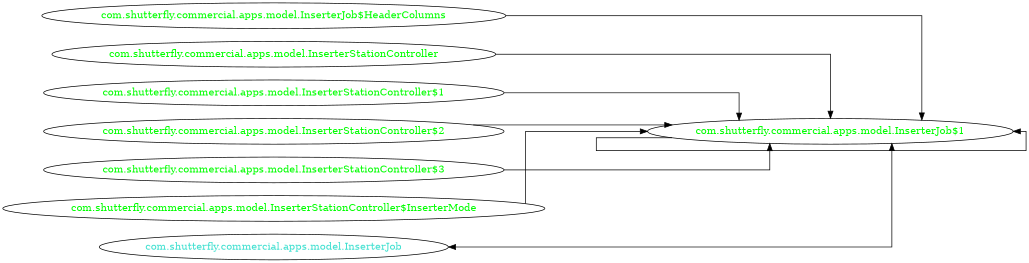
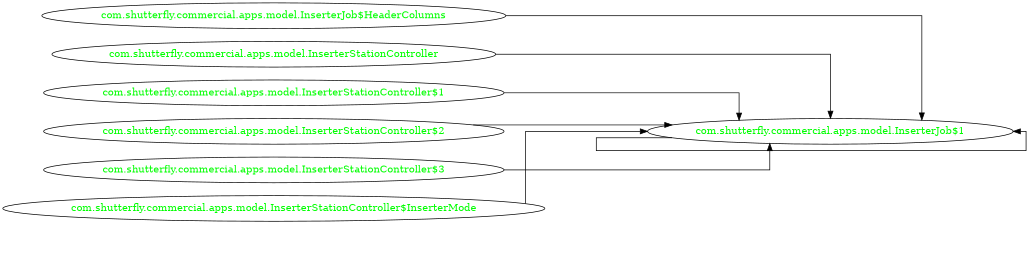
node "com.shutterfly.commercial.apps.model.InserterJob": removed
